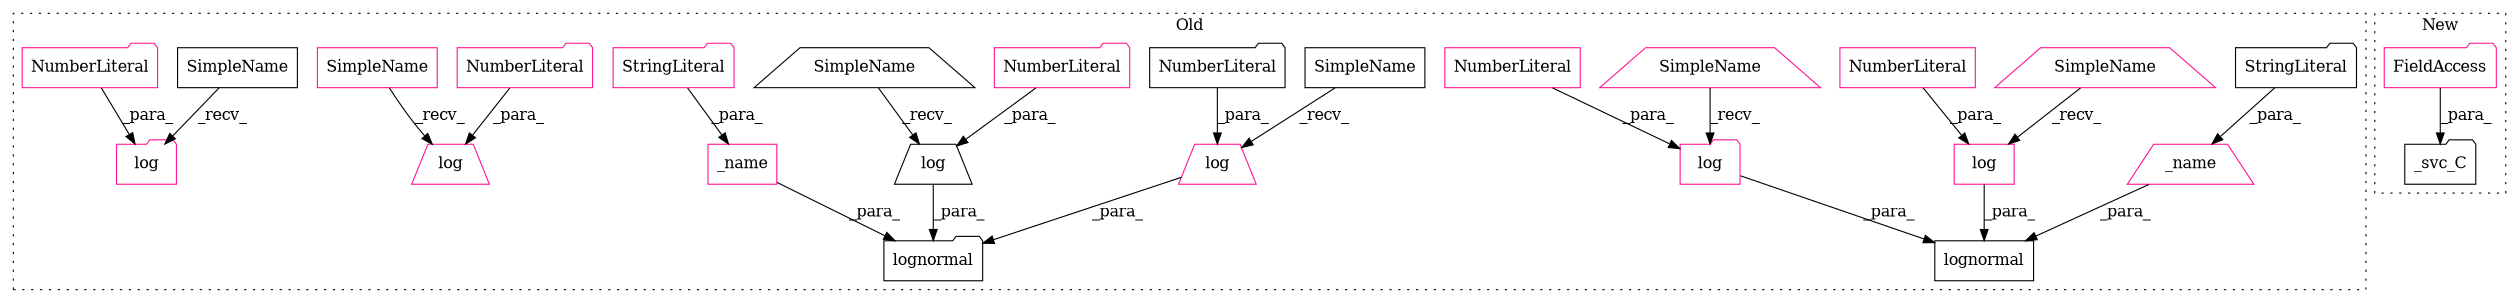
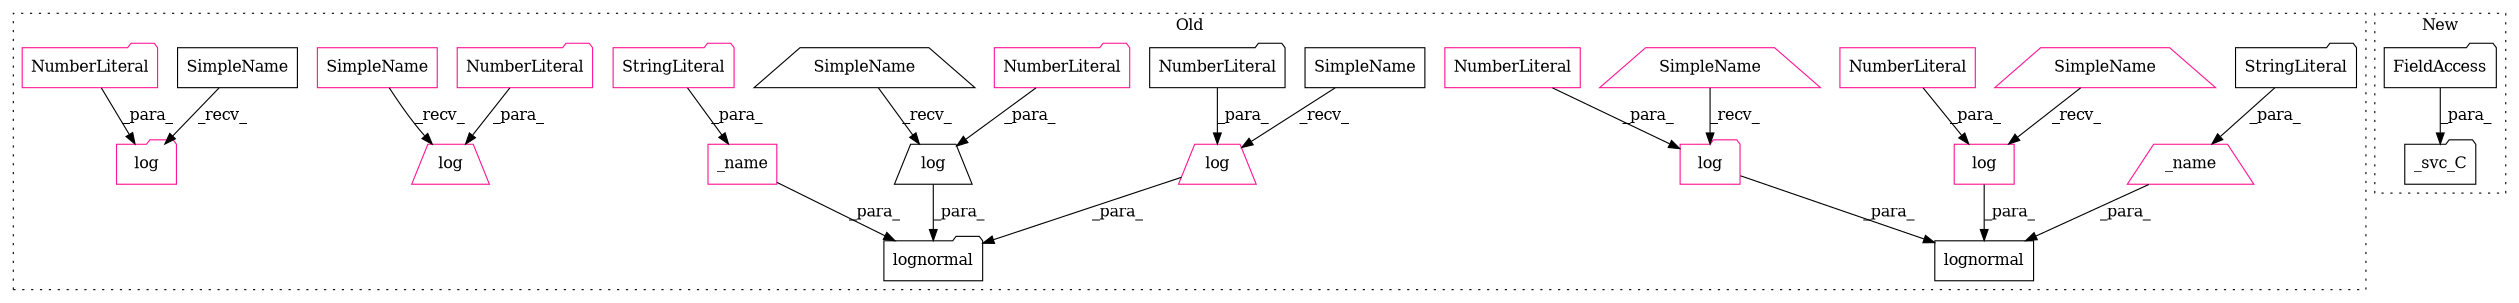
node "FieldAccess": color deeppink -> black
